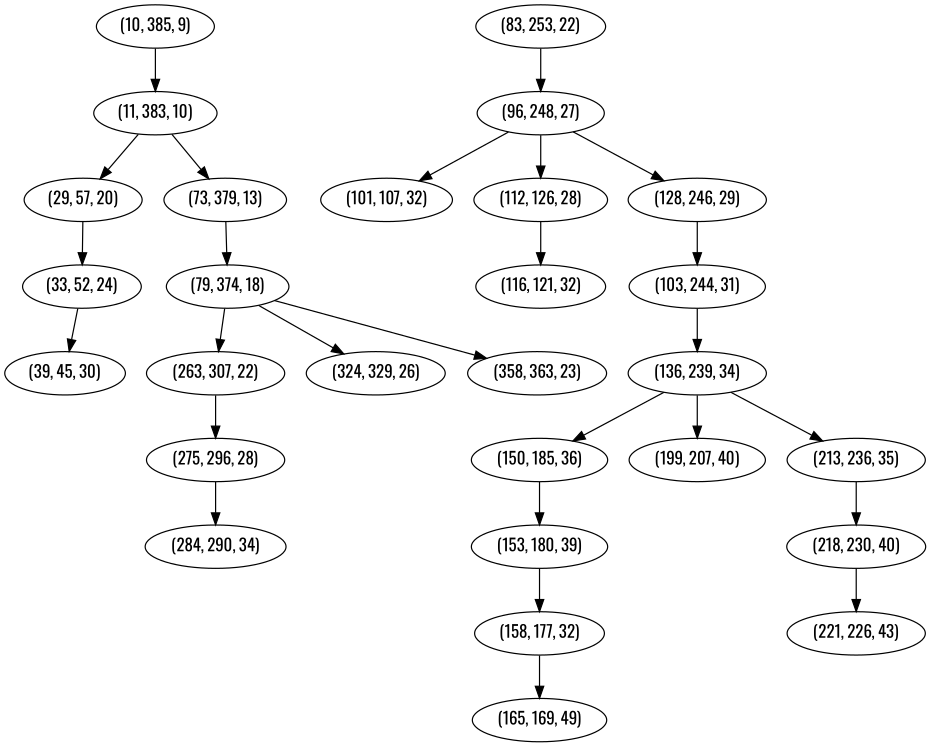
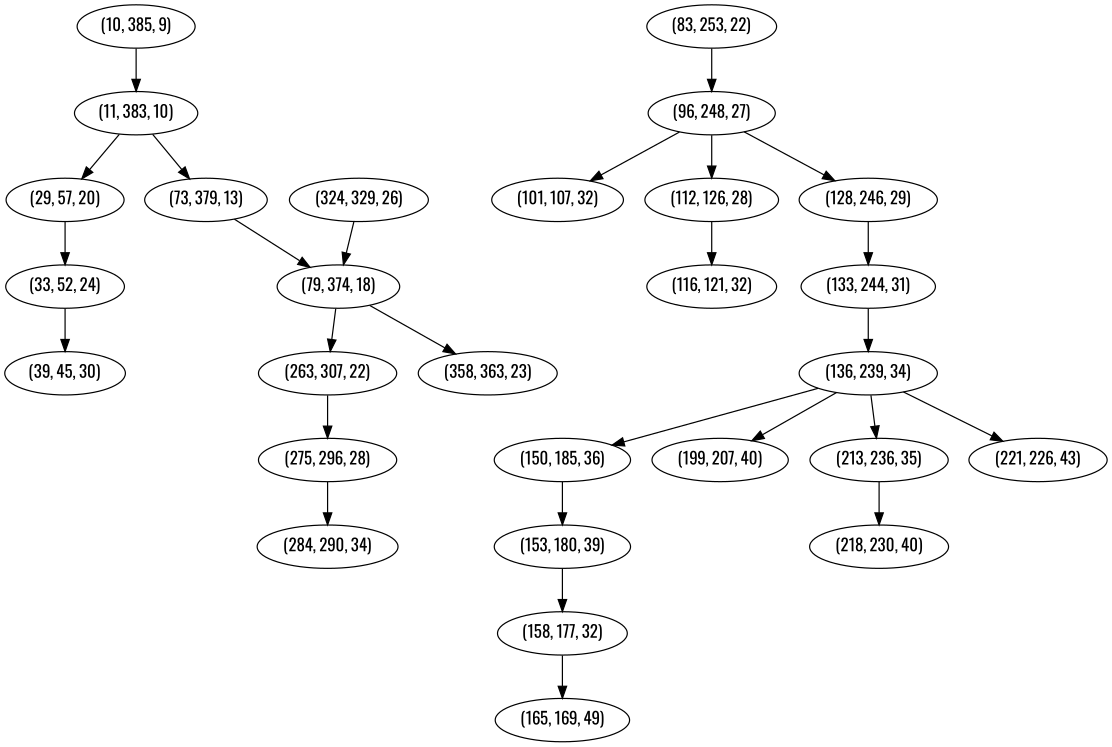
node "(103, 244, 31)": label "(103, 244, 31)" -> "(133, 244, 31)"
edge "(79, 374, 18)" -> "(324, 329, 26)": reversed
edge "(218, 230, 40)" -> "(221, 226, 43)": now "(136, 239, 34)" -> "(221, 226, 43)"
